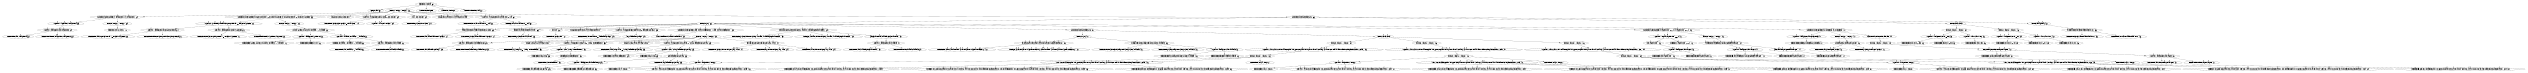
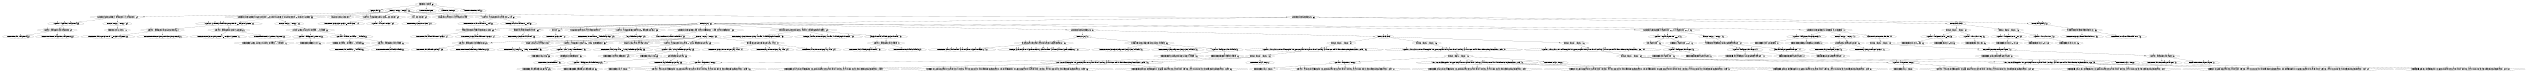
node "(IDENTIFIER,this,if (projectHelp))": added
